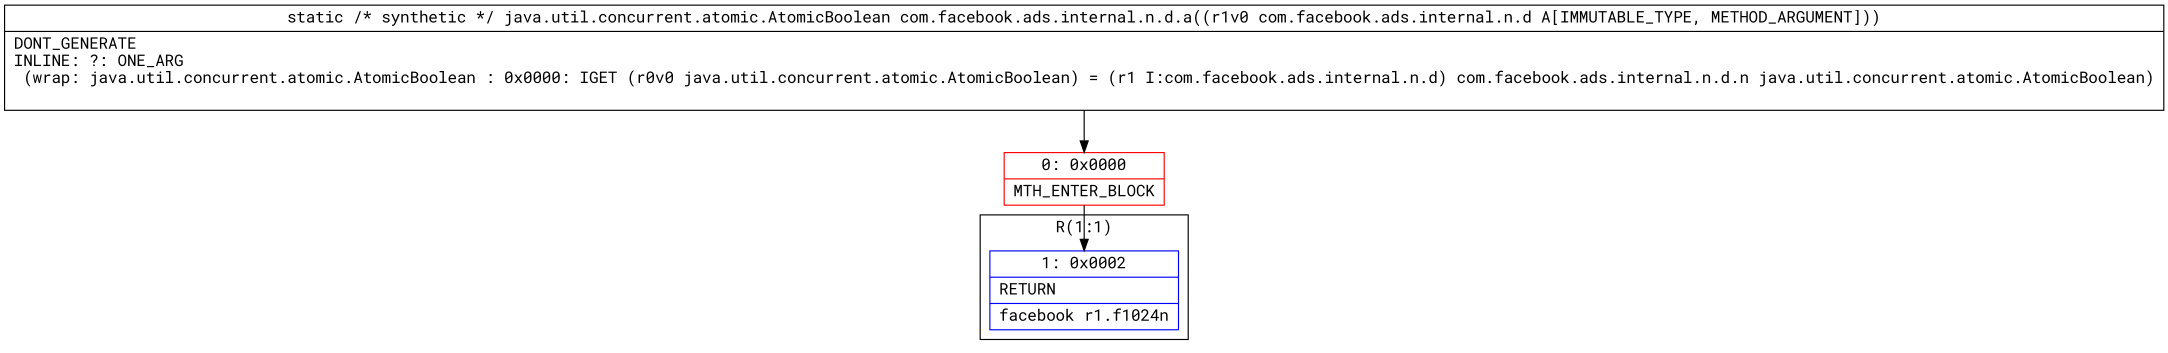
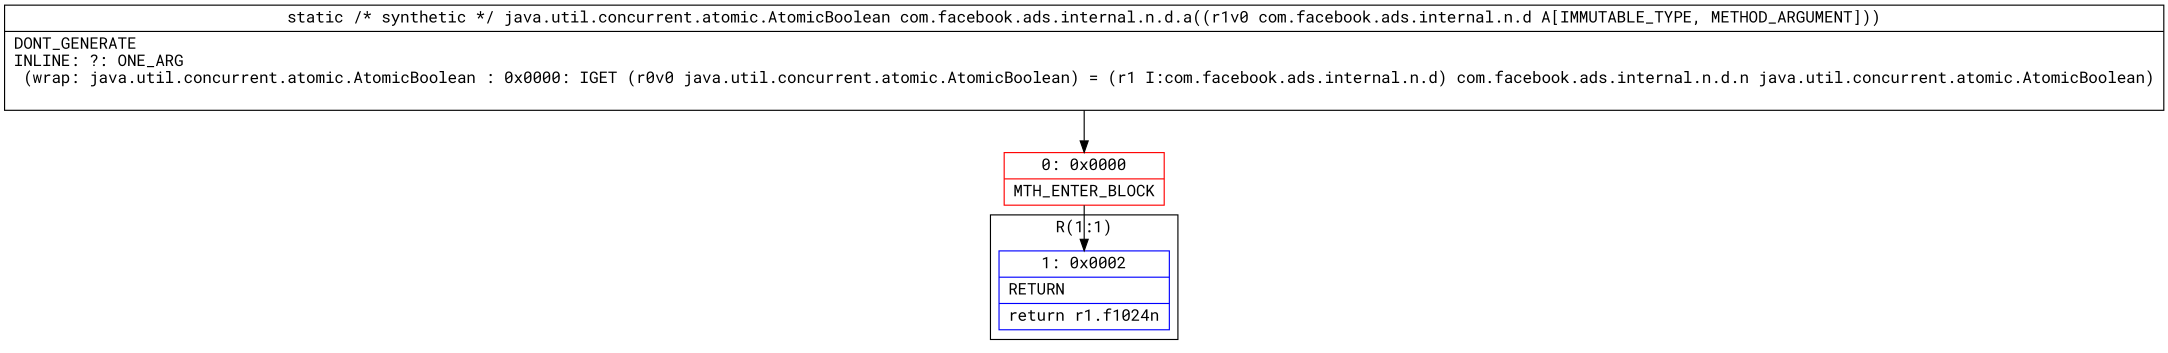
node "1: 0x0002": text "facebook r1.f1024n" -> "return r1.f1024n"
